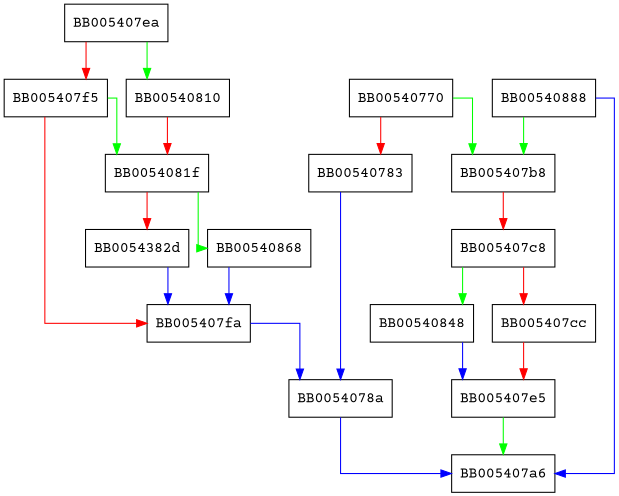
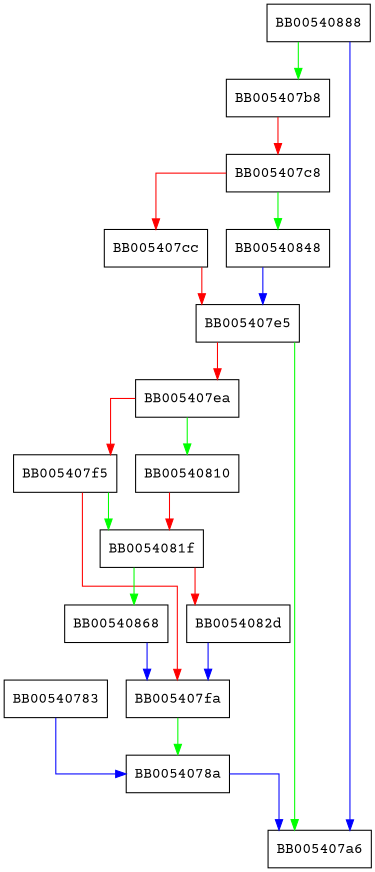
node "BB00540770": removed
node "BB0054382d": label "BB0054382d" -> "BB0054082d"
edge "BB005407fa" -> "BB0054078a": color blue -> green
edge "BB005407e5" -> "BB005407ea": added
